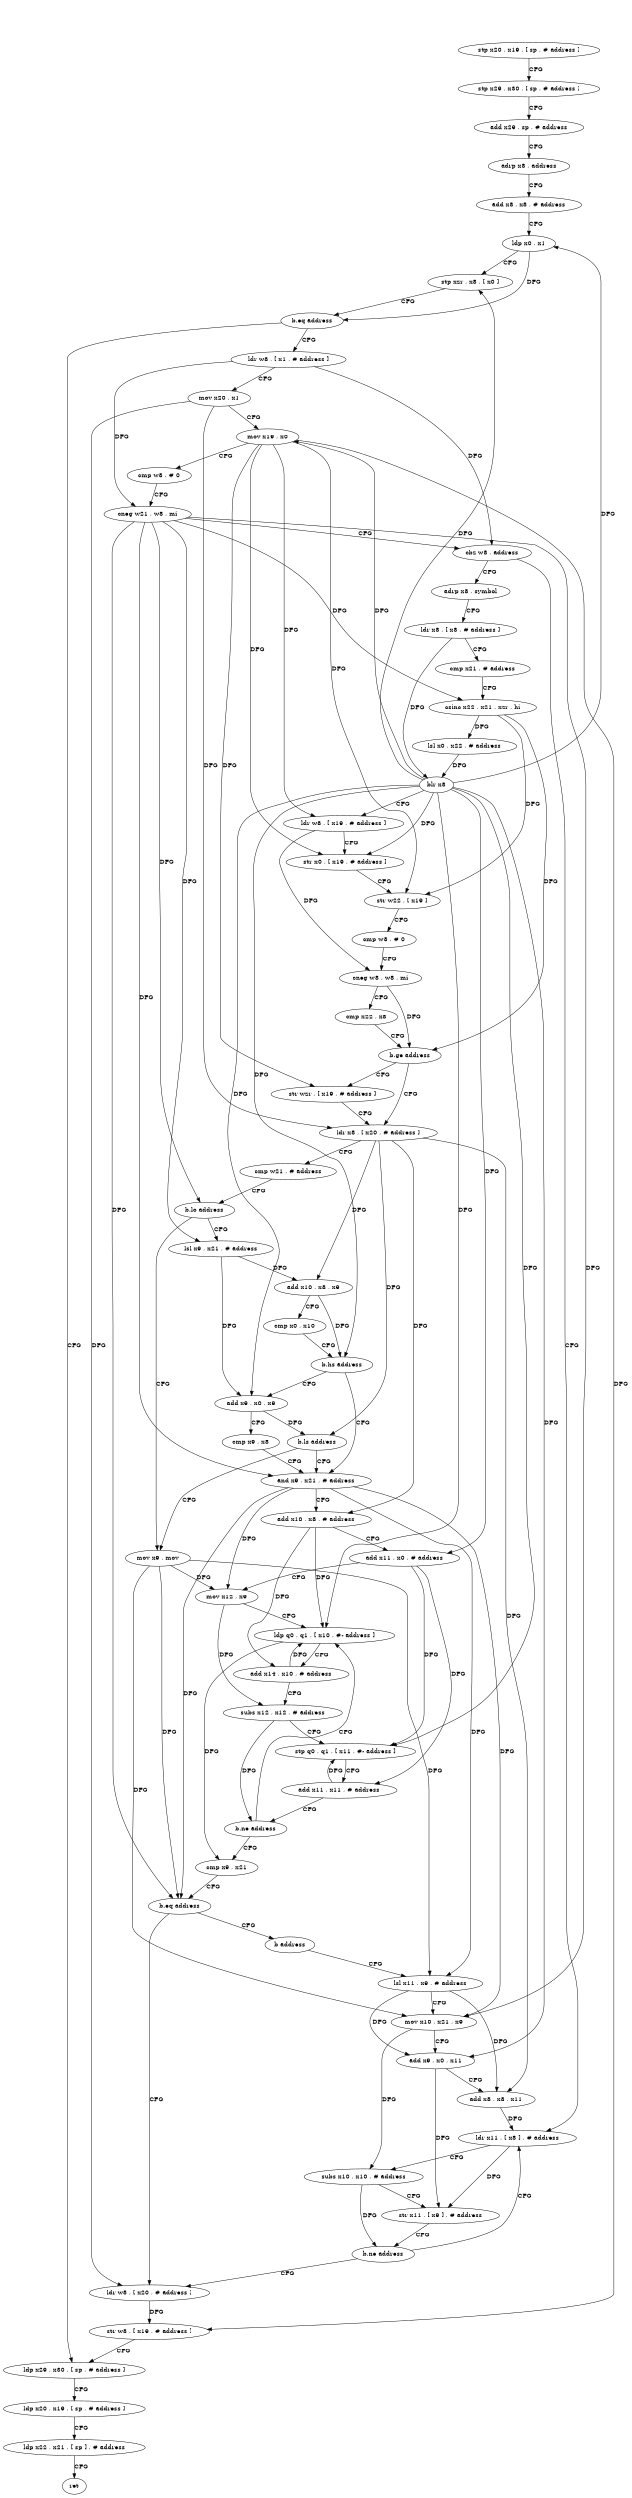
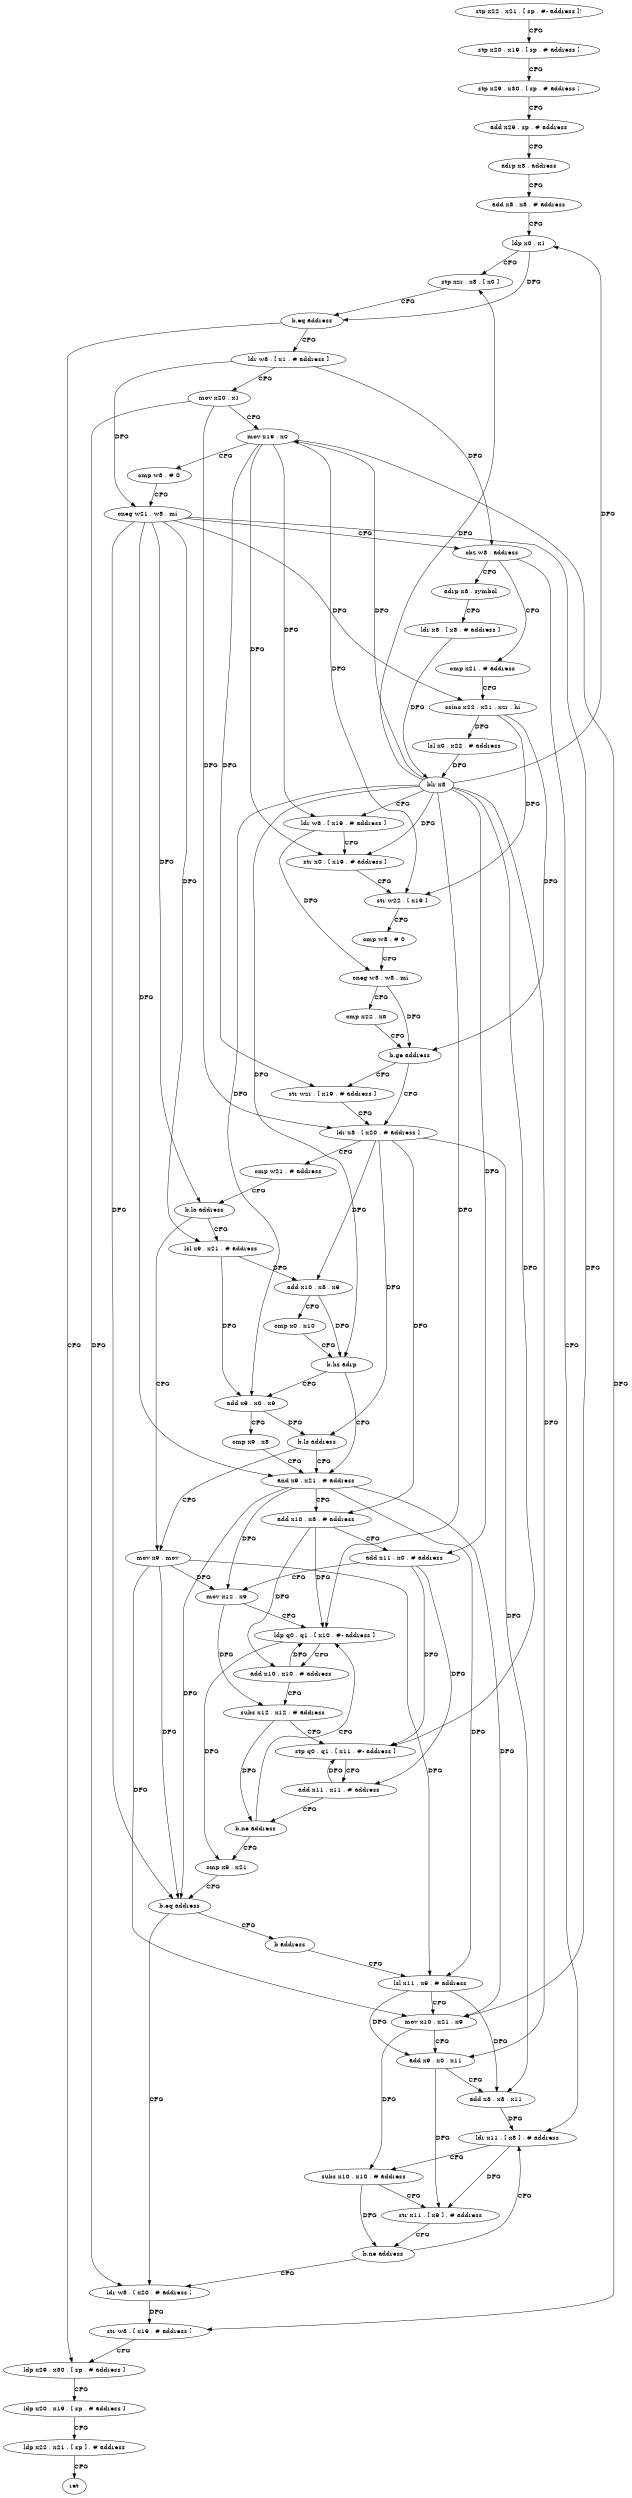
node "stp x22 , x21 , [ sp , #- address ]!": added
edge "ldr x8 , [ x8 , # address ]" -> "cmp x21 , # address": now "cbz w8 , address" -> "cmp x21 , # address"
node "b.hs address": label "b.hs address" -> "b.hs adrp"
node "add x14 , x10 , # address": label "add x14 , x10 , # address" -> "add x10 , x10 , # address"
